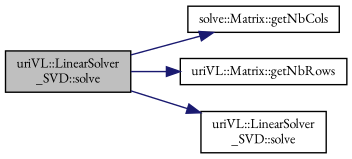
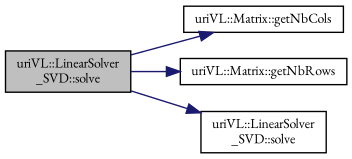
node "solve::Matrix::getNbCols": label "solve::Matrix::getNbCols" -> "uriVL::Matrix::getNbCols"
